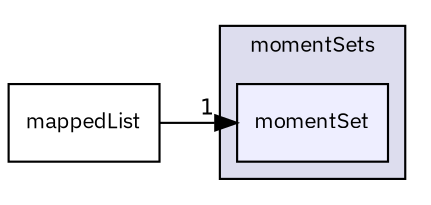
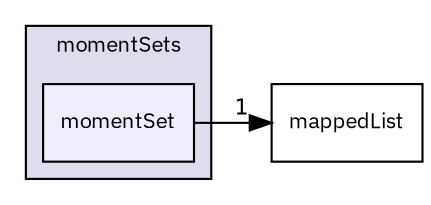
edge "mappedList" -> "momentSet": reversed
